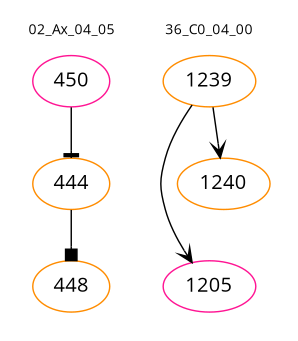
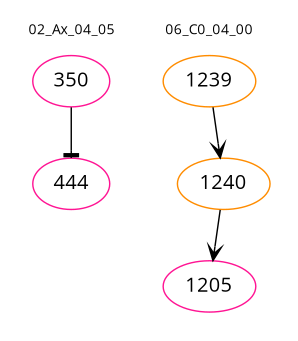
cluster "36_C0_04_00": label "36_C0_04_00" -> "06_C0_04_00"
node "450": label "450" -> "350"
edge "1239" -> "1205": now "1240" -> "1205"
node "444": color darkorange -> deeppink
node "448": removed
